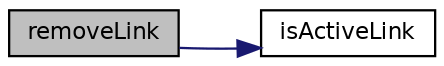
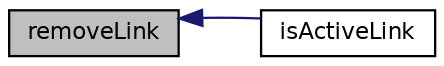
edge "removeLink" -> "isActiveLink": reversed
